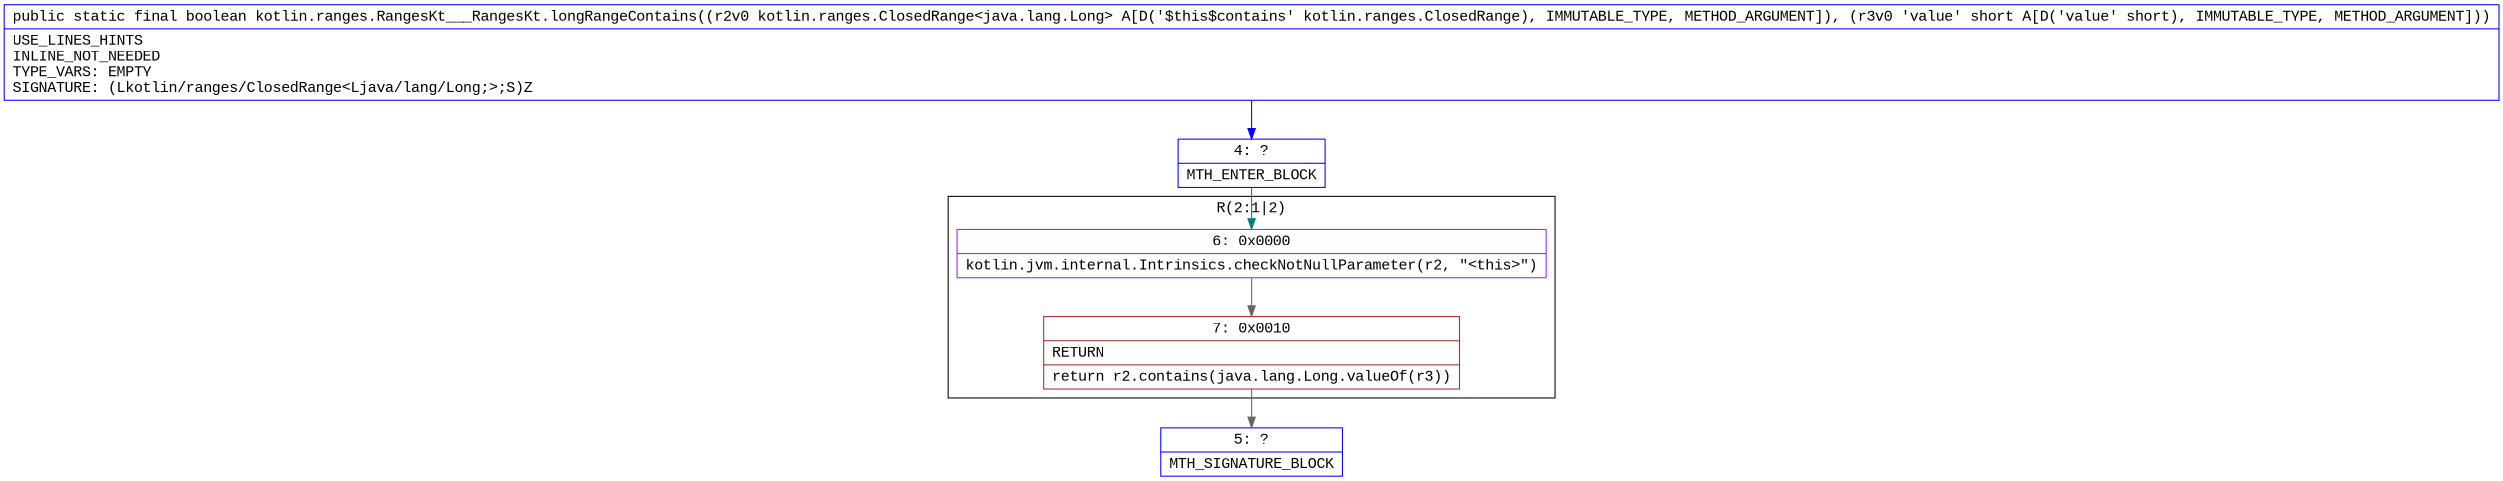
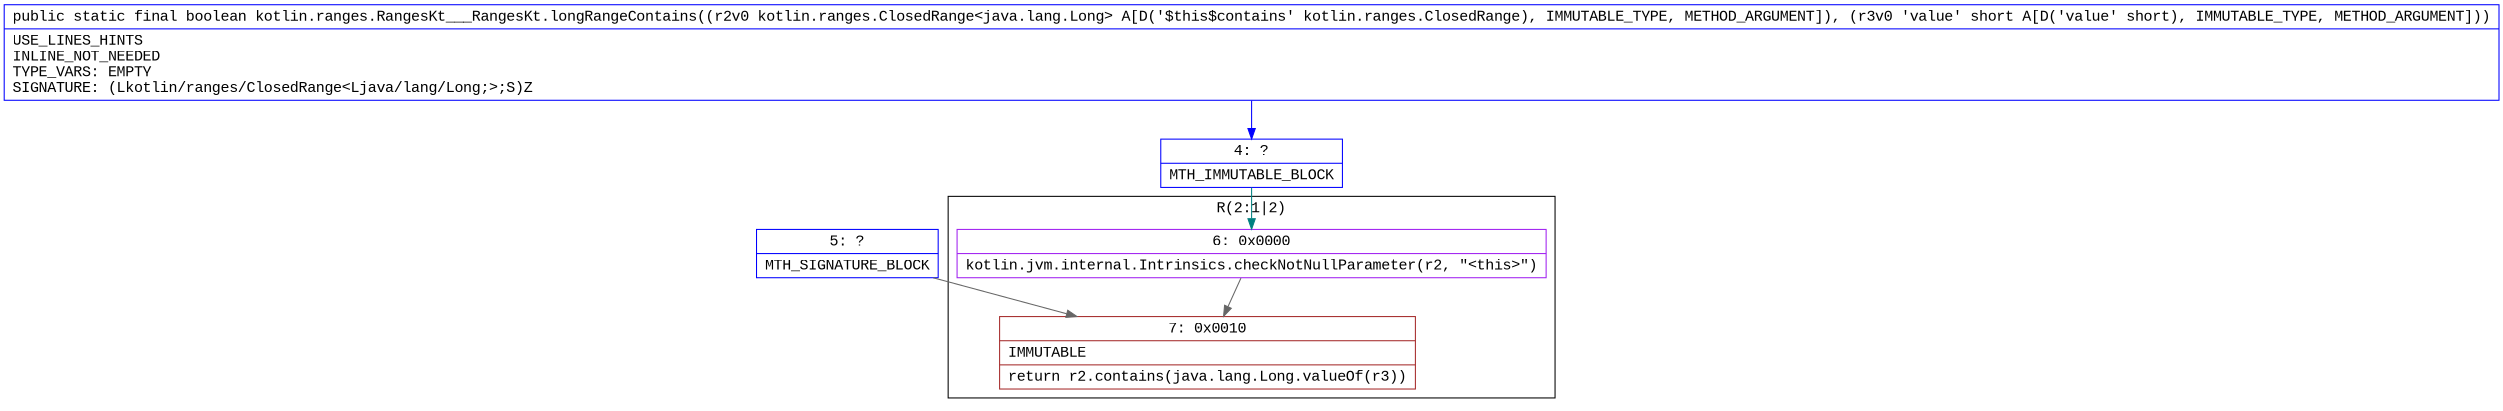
node "4: ?": text "MTH_ENTER_BLOCK" -> "MTH_IMMUTABLE_BLOCK"
node "7: 0x0010": text "RETURN" -> "IMMUTABLE"
edge "7: 0x0010" -> "5: ?": reversed
